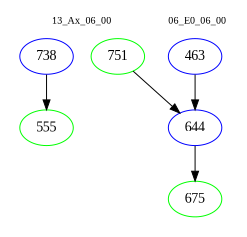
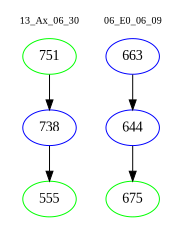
cluster "13_Ax_06_00": label "13_Ax_06_00" -> "13_Ax_06_30"
cluster "06_E0_06_00": label "06_E0_06_00" -> "06_E0_06_09"
node "463": label "463" -> "663"
edge "751" -> "644": now "751" -> "738"
